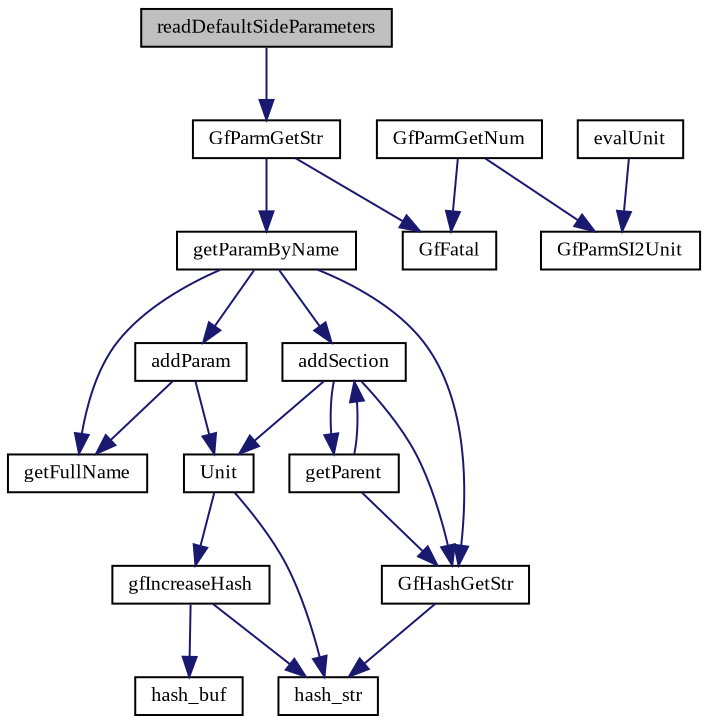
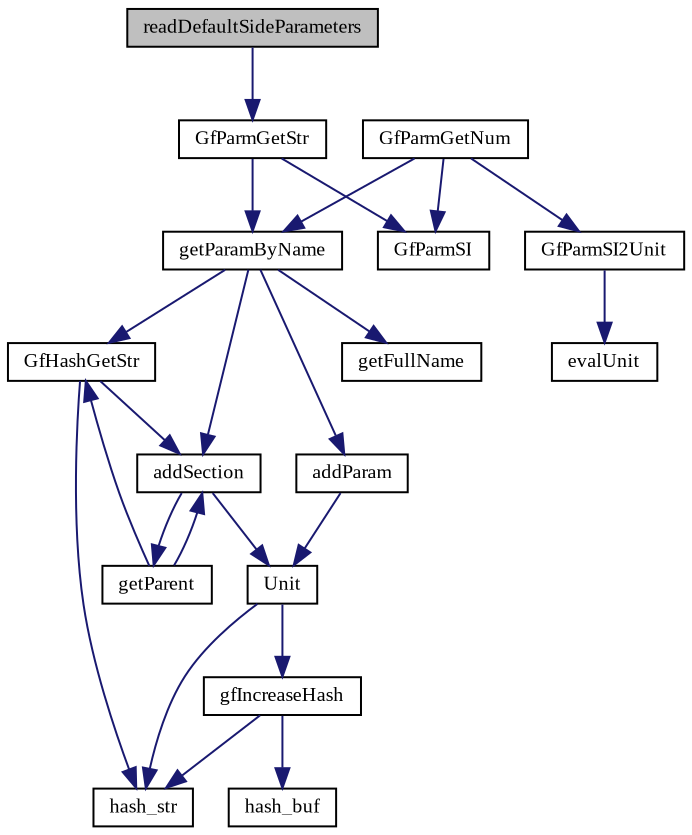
edge "evalUnit" -> "GfParmSI2Unit": reversed
edge "GfParmGetNum" -> "getParamByName": added
node "GfFatal": label "GfFatal" -> "GfParmSI"
edge "addParam" -> "getFullName": removed
edge "addSection" -> "GfHashGetStr": reversed
